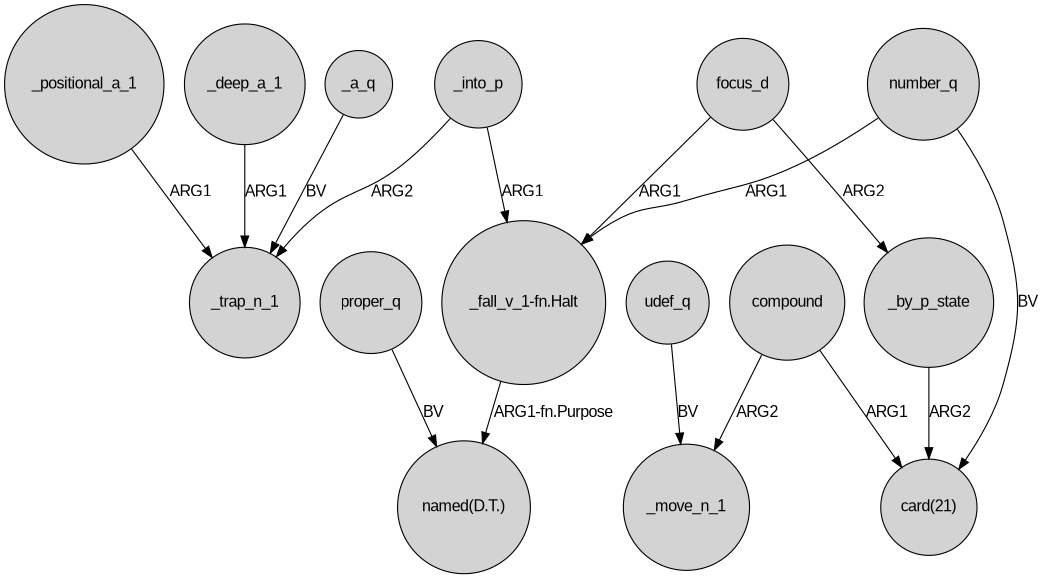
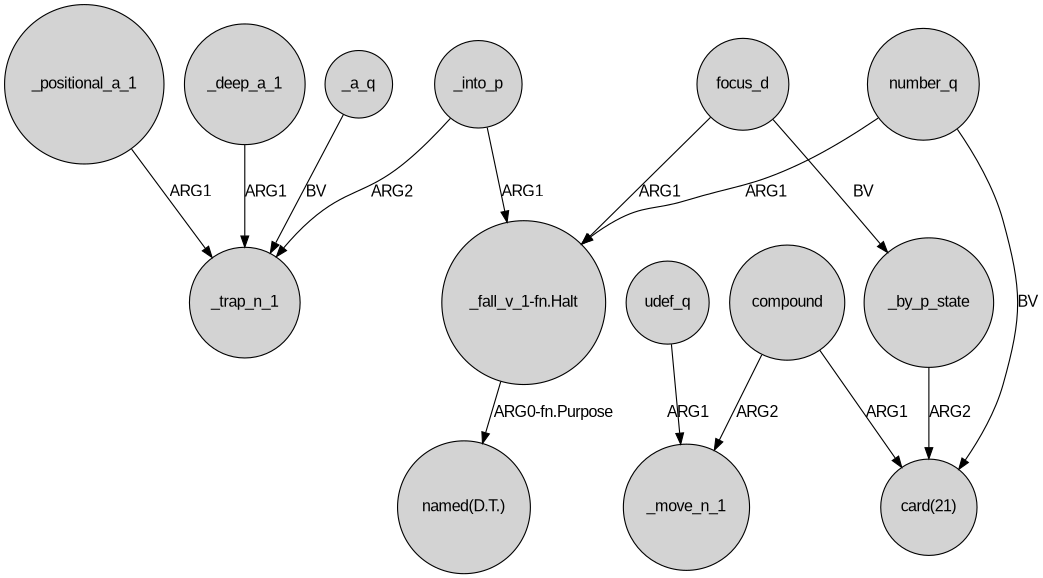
edge "focus_d" -> "_by_p_state": label "ARG2" -> "BV"
node "proper_q": removed
edge "_fall_v_1-fn.Halt" -> "named(D.T.)": label "ARG1-fn.Purpose" -> "ARG0-fn.Purpose"
edge "udef_q" -> "_move_n_1": label "BV" -> "ARG1"
